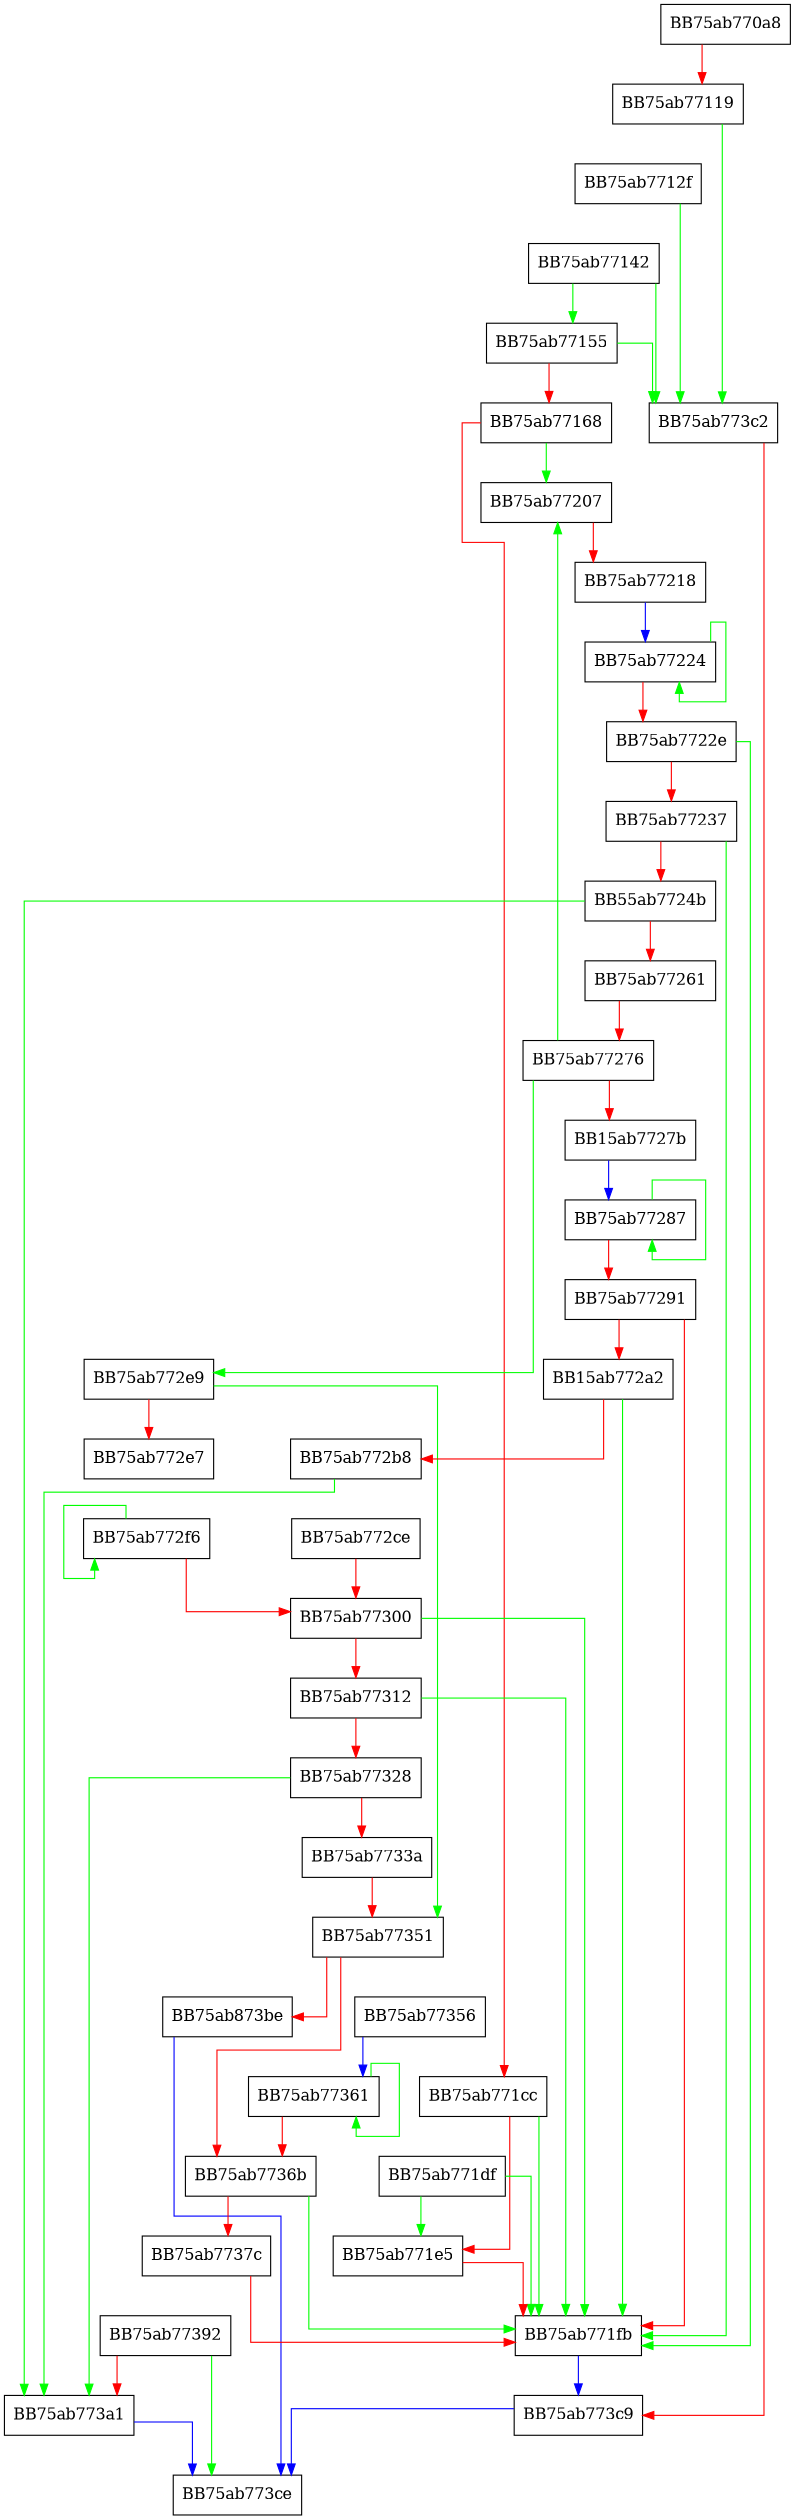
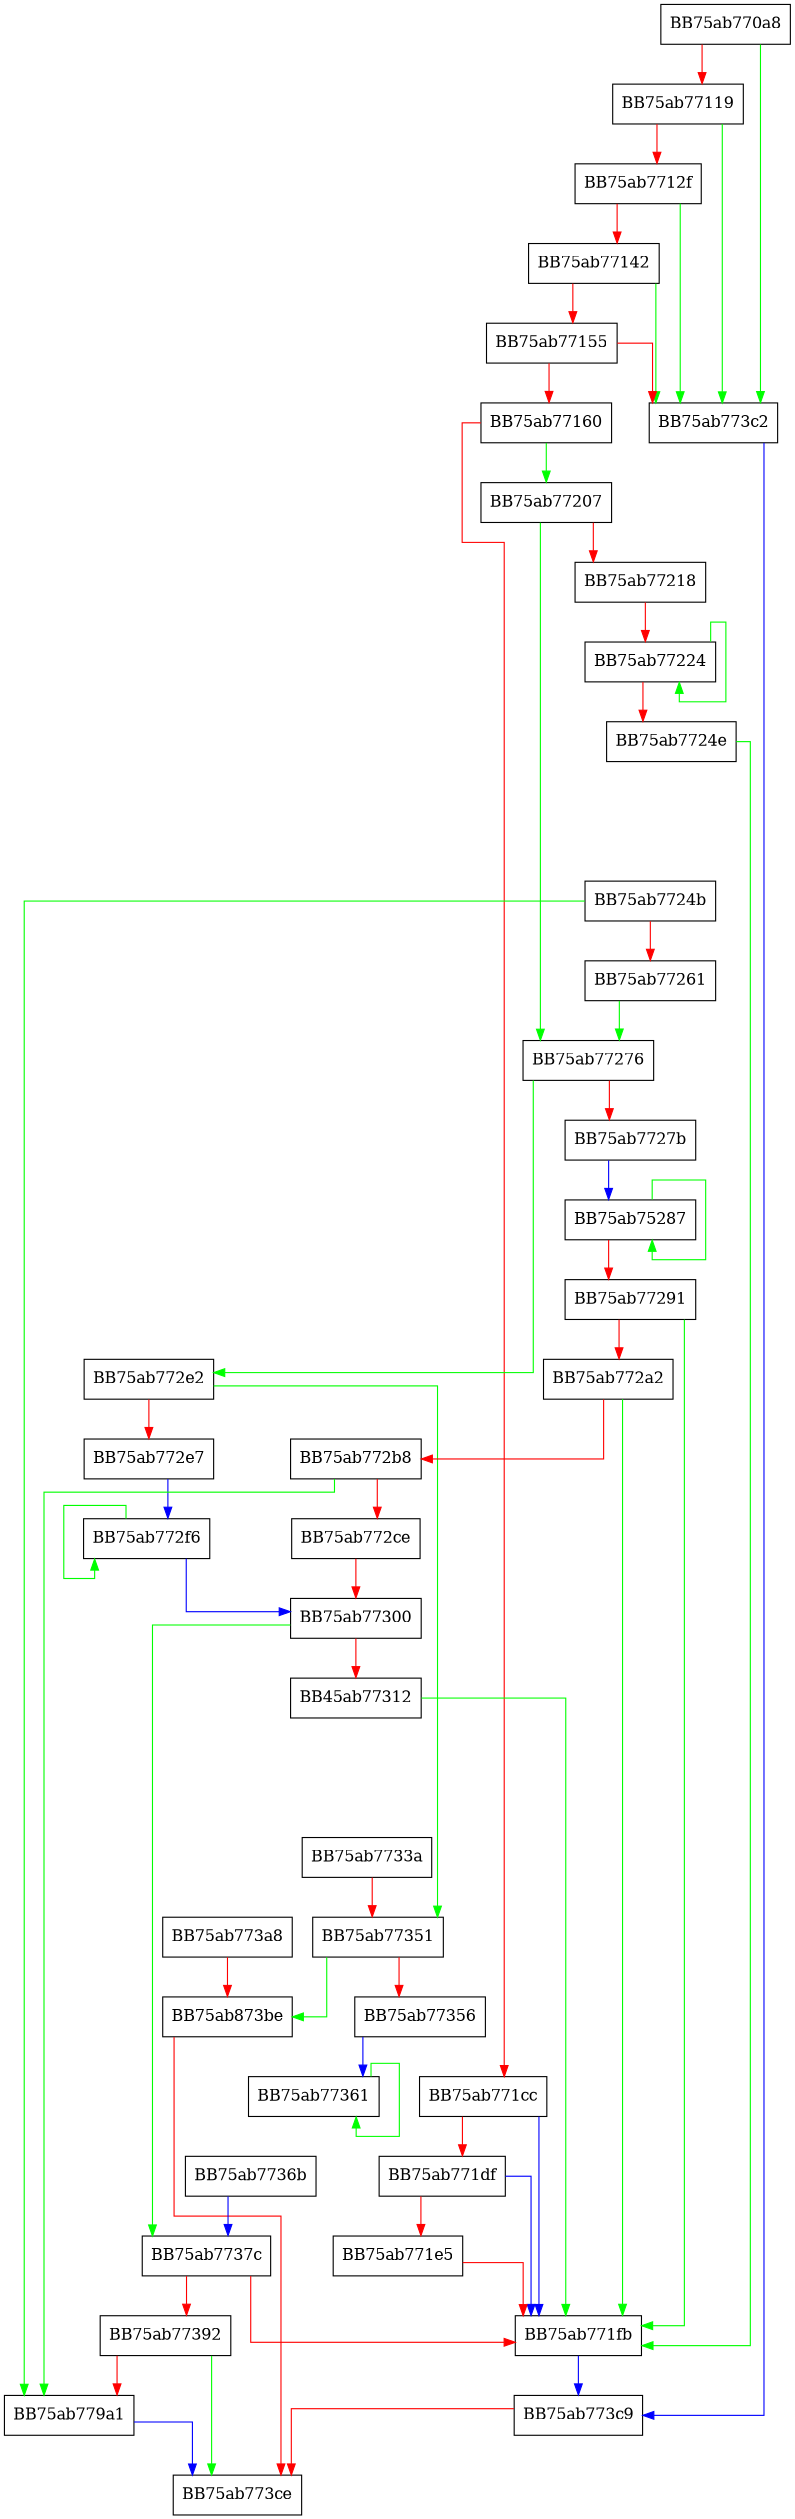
edge "BB75ab77119" -> "BB75ab7712f": added
edge "BB75ab7712f" -> "BB75ab77142": added
edge "BB75ab770a8" -> "BB75ab773c2": added
edge "BB75ab77142" -> "BB75ab77155": color green -> red
edge "BB75ab77155" -> "BB75ab773c2": color green -> red
node "BB75ab77168": label "BB75ab77168" -> "BB75ab77160"
edge "BB75ab77218" -> "BB75ab77224": color blue -> red
node "BB75ab7722e": label "BB75ab7722e" -> "BB75ab7724e"
edge "BB75ab77276" -> "BB75ab77207": reversed
node "BB75ab77237": removed
node "BB55ab7724b": label "BB55ab7724b" -> "BB75ab7724b"
edge "BB75ab77261" -> "BB75ab77276": color red -> green
node "BB15ab7727b": label "BB15ab7727b" -> "BB75ab7727b"
node "BB75ab77287": label "BB75ab77287" -> "BB75ab75287"
node "BB75ab772e9": label "BB75ab772e9" -> "BB75ab772e2"
node "BB15ab772a2": label "BB15ab772a2" -> "BB75ab772a2"
edge "BB75ab773c2" -> "BB75ab773c9": color red -> blue
edge "BB75ab772b8" -> "BB75ab772ce": added
edge "BB75ab772e7" -> "BB75ab772f6": added
edge "BB75ab772f6" -> "BB75ab77300": color red -> blue
node "BB75ab77312": label "BB75ab77312" -> "BB45ab77312"
node "BB75ab77328": removed
edge "BB75ab77291" -> "BB75ab771fb": color red -> green
edge "BB75ab77300" -> "BB75ab771fb": now "BB75ab77300" -> "BB75ab7737c"
node "BB75ab773a8": added
edge "BB75ab77351" -> "BB75ab873be": color red -> green
edge "BB75ab77351" -> "BB75ab7736b": now "BB75ab77351" -> "BB75ab77356"
edge "BB75ab77361" -> "BB75ab7736b": removed
edge "BB75ab771cc" -> "BB75ab771e5": now "BB75ab771cc" -> "BB75ab771df"
edge "BB75ab7736b" -> "BB75ab7737c": color red -> blue
edge "BB75ab771df" -> "BB75ab771e5": color green -> red
edge "BB75ab771cc" -> "BB75ab771fb": color green -> blue
edge "BB75ab873be" -> "BB75ab773ce": color blue -> red
edge "BB75ab771df" -> "BB75ab771fb": color green -> blue
edge "BB75ab7737c" -> "BB75ab77392": added
edge "BB75ab7736b" -> "BB75ab771fb": removed
edge "BB75ab773c9" -> "BB75ab773ce": color blue -> red
node "BB75ab773a1": label "BB75ab773a1" -> "BB75ab779a1"
